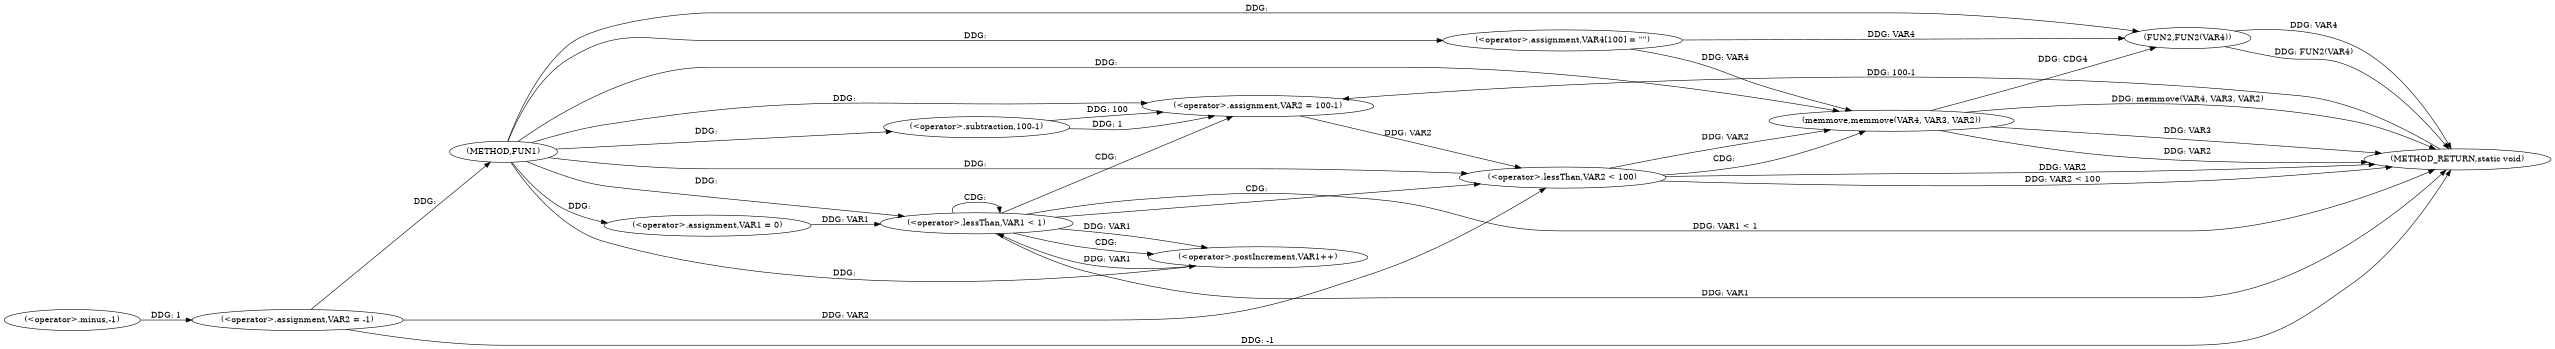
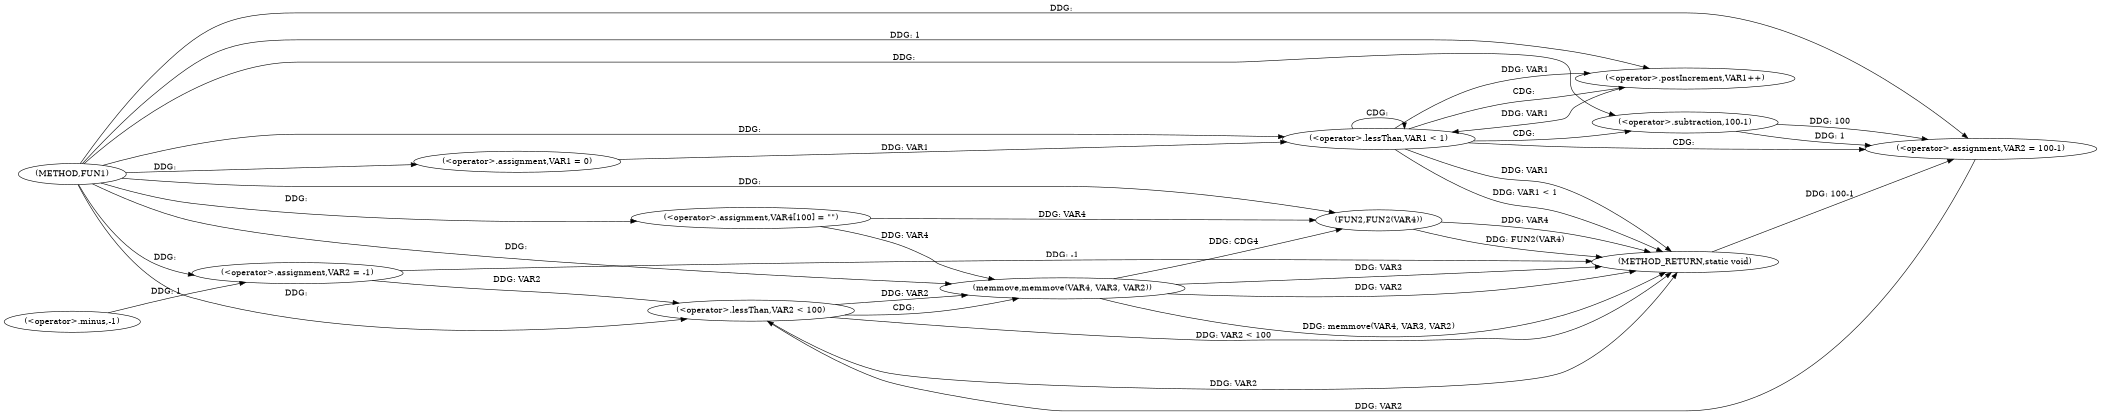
edge "(<operator>.lessThan,VAR1 < 1)" -> "(<operator>.lessThan,VAR2 < 100)": now "(<operator>.lessThan,VAR1 < 1)" -> "(<operator>.subtraction,100-1)"
edge "(<operator>.assignment,VAR2 = -1)" -> "(METHOD,FUN1)": reversed
edge "(METHOD,FUN1)" -> "(<operator>.postIncrement,VAR1++)": label "DDG: " -> "DDG: 1"
